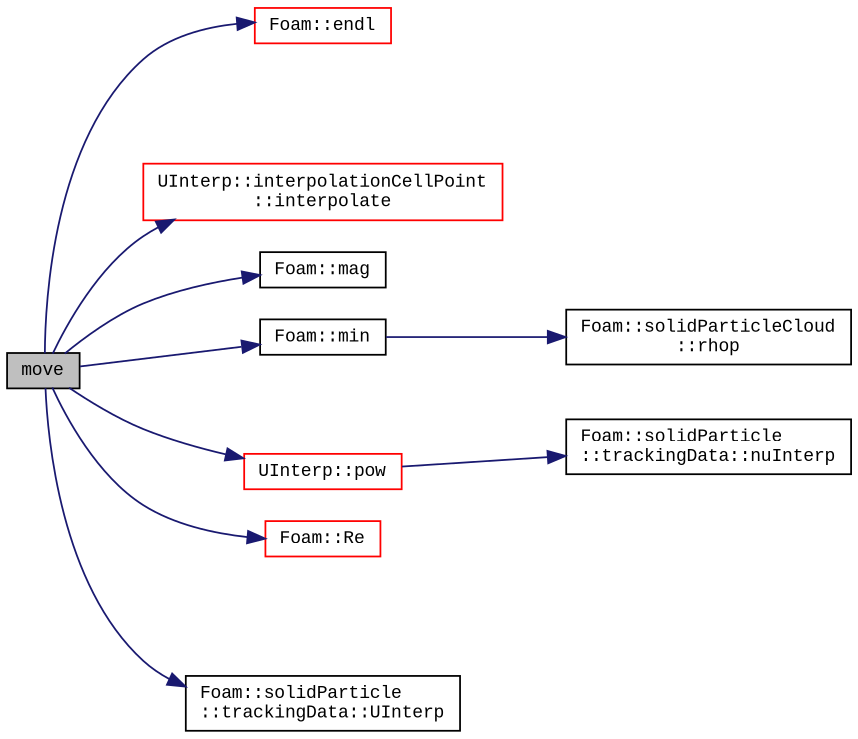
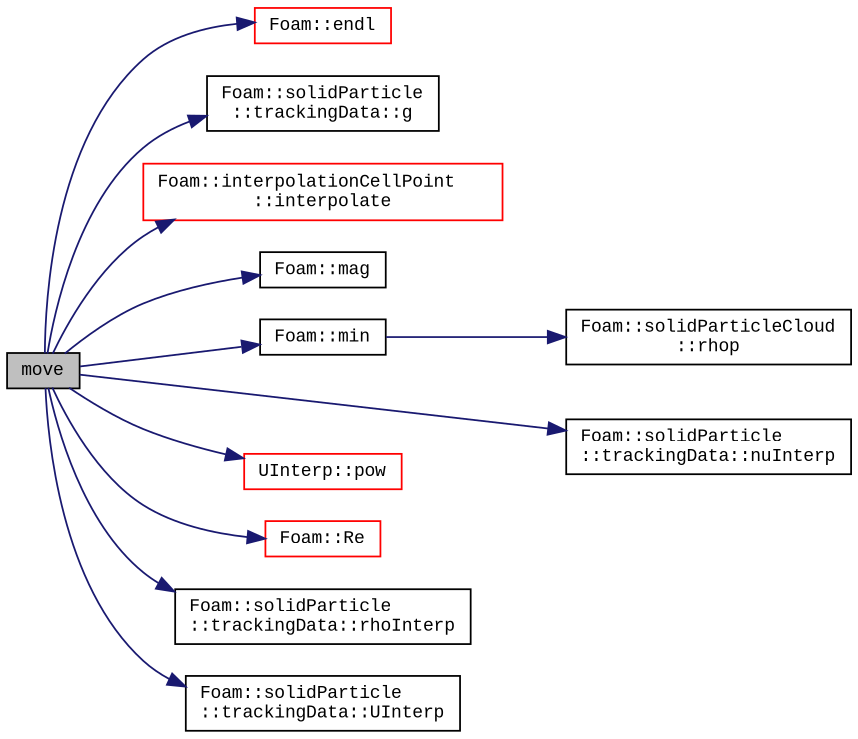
node "Foam::solidParticle ::trackingData::g": added
node "UInterp::interpolationCellPoint ::interpolate": label "UInterp::interpolationCellPoint ::interpolate" -> "Foam::interpolationCellPoint ::interpolate"
edge "UInterp::pow" -> "Foam::solidParticle ::trackingData::nuInterp": now "move" -> "Foam::solidParticle ::trackingData::nuInterp"
node "Foam::solidParticle ::trackingData::rhoInterp": added
